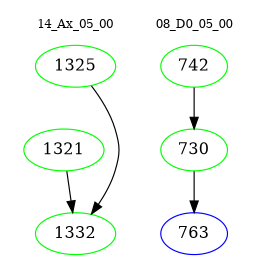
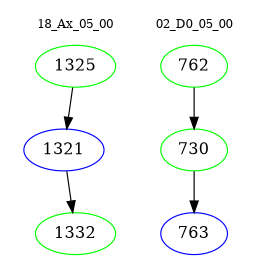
cluster "14_Ax_05_00": label "14_Ax_05_00" -> "18_Ax_05_00"
cluster "08_D0_05_00": label "08_D0_05_00" -> "02_D0_05_00"
node "742": label "742" -> "762"
edge "1325" -> "1332": now "1325" -> "1321"
node "1321": color green -> blue
